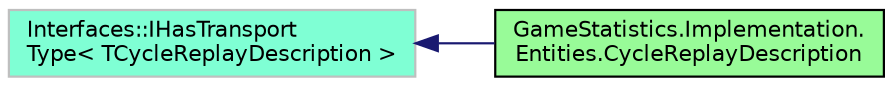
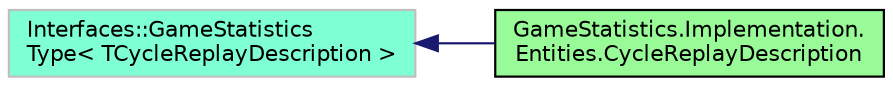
node "Interfaces::IHasTransport Type< TCycleReplayDescription >": label "Interfaces::IHasTransport Type< TCycleReplayDescription >" -> "Interfaces::GameStatistics Type< TCycleReplayDescription >"
